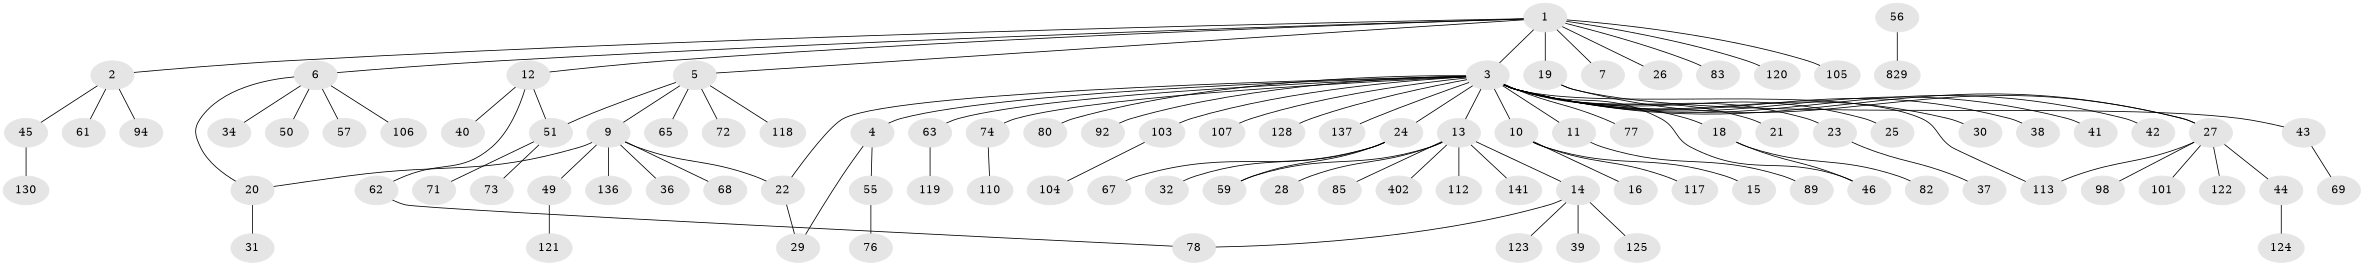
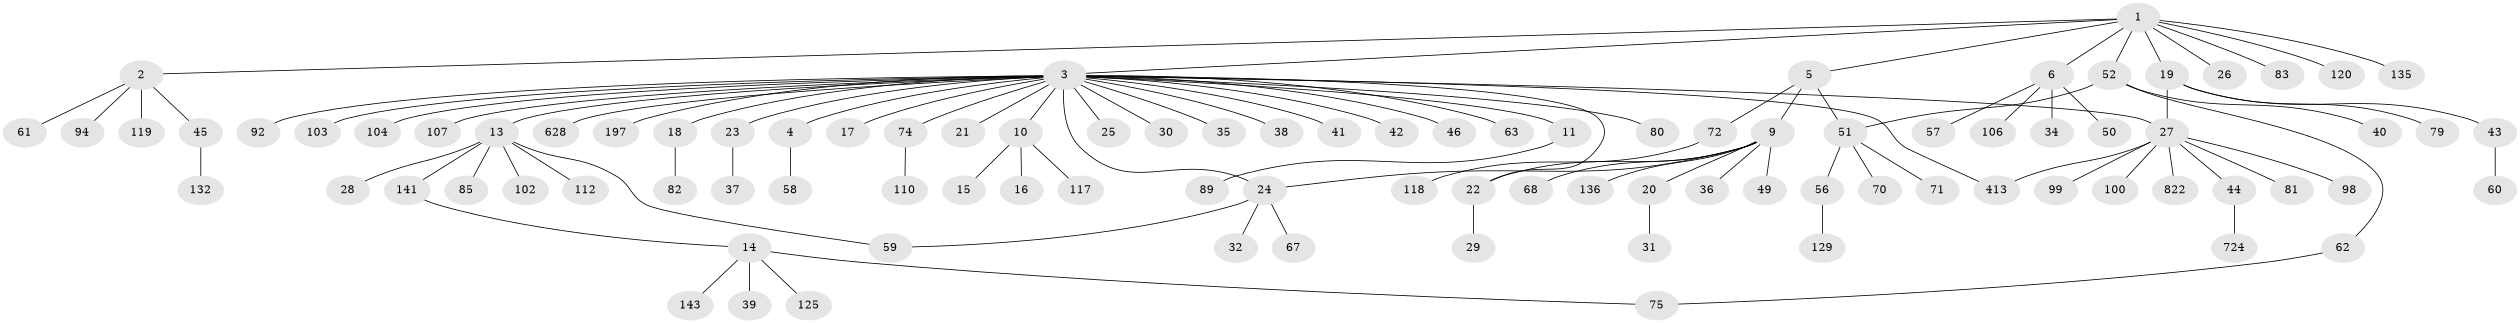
node "12": label "12" -> "52"
node "7": removed
node "105": label "105" -> "135"
node "829": label "829" -> "129"
edge "5" -- "118": now "72" -- "118"
edge "6" -- "20": removed
node "65": removed
node "35": added
node "128": label "128" -> "628"
node "137": label "137" -> "197"
node "77": label "77" -> "17"
node "79": added
edge "63" -- "119": now "2" -- "119"
edge "103" -- "104": now "3" -- "104"
edge "13" -- "14": now "141" -- "14"
edge "18" -- "46": removed
edge "51" -- "56": added
edge "9" -- "24": added
node "130": label "130" -> "132"
node "73": label "73" -> "70"
edge "4" -- "29": removed
node "55": label "55" -> "58"
node "402": label "402" -> "102"
node "113": label "113" -> "413"
node "99": added
node "101": label "101" -> "100"
node "122": label "122" -> "822"
node "81": added
node "69": label "69" -> "60"
node "121": removed
node "76": removed
node "78": label "78" -> "75"
node "123": label "123" -> "143"
node "124": label "124" -> "724"
